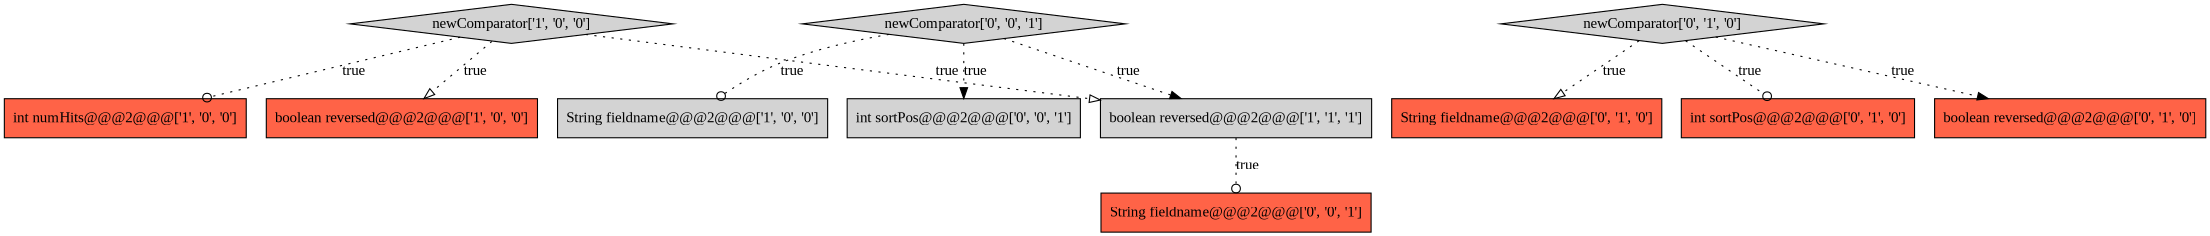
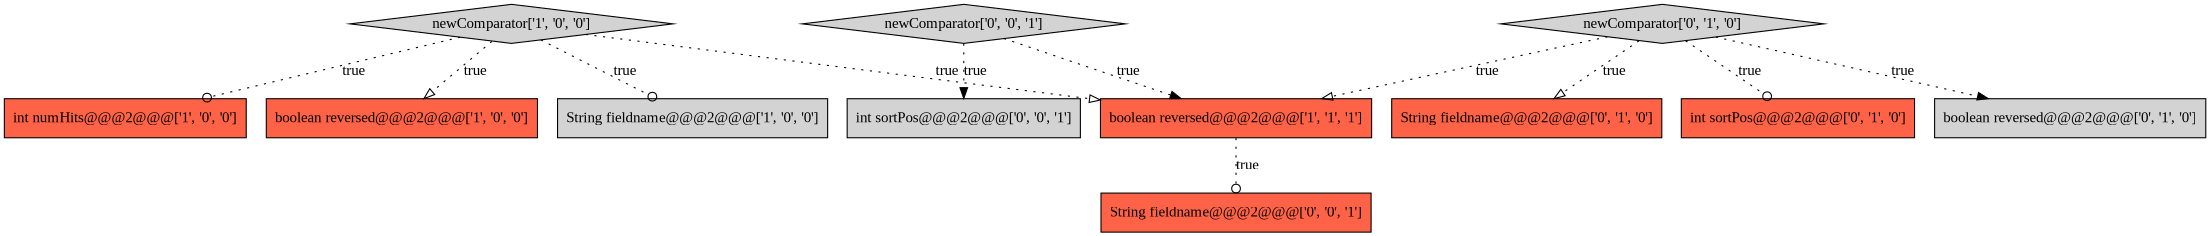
edge "newComparator['0', '0', '1']" -> "String fieldname@@@2@@@['1', '0', '0']": now "newComparator['1', '0', '0']" -> "String fieldname@@@2@@@['1', '0', '0']"
edge "newComparator['0', '1', '0']" -> "boolean reversed@@@2@@@['1', '1', '1']": added, label "true"
node "boolean reversed@@@2@@@['1', '1', '1']": fillcolor lightgray -> tomato
node "boolean reversed@@@2@@@['0', '1', '0']": fillcolor tomato -> lightgray
